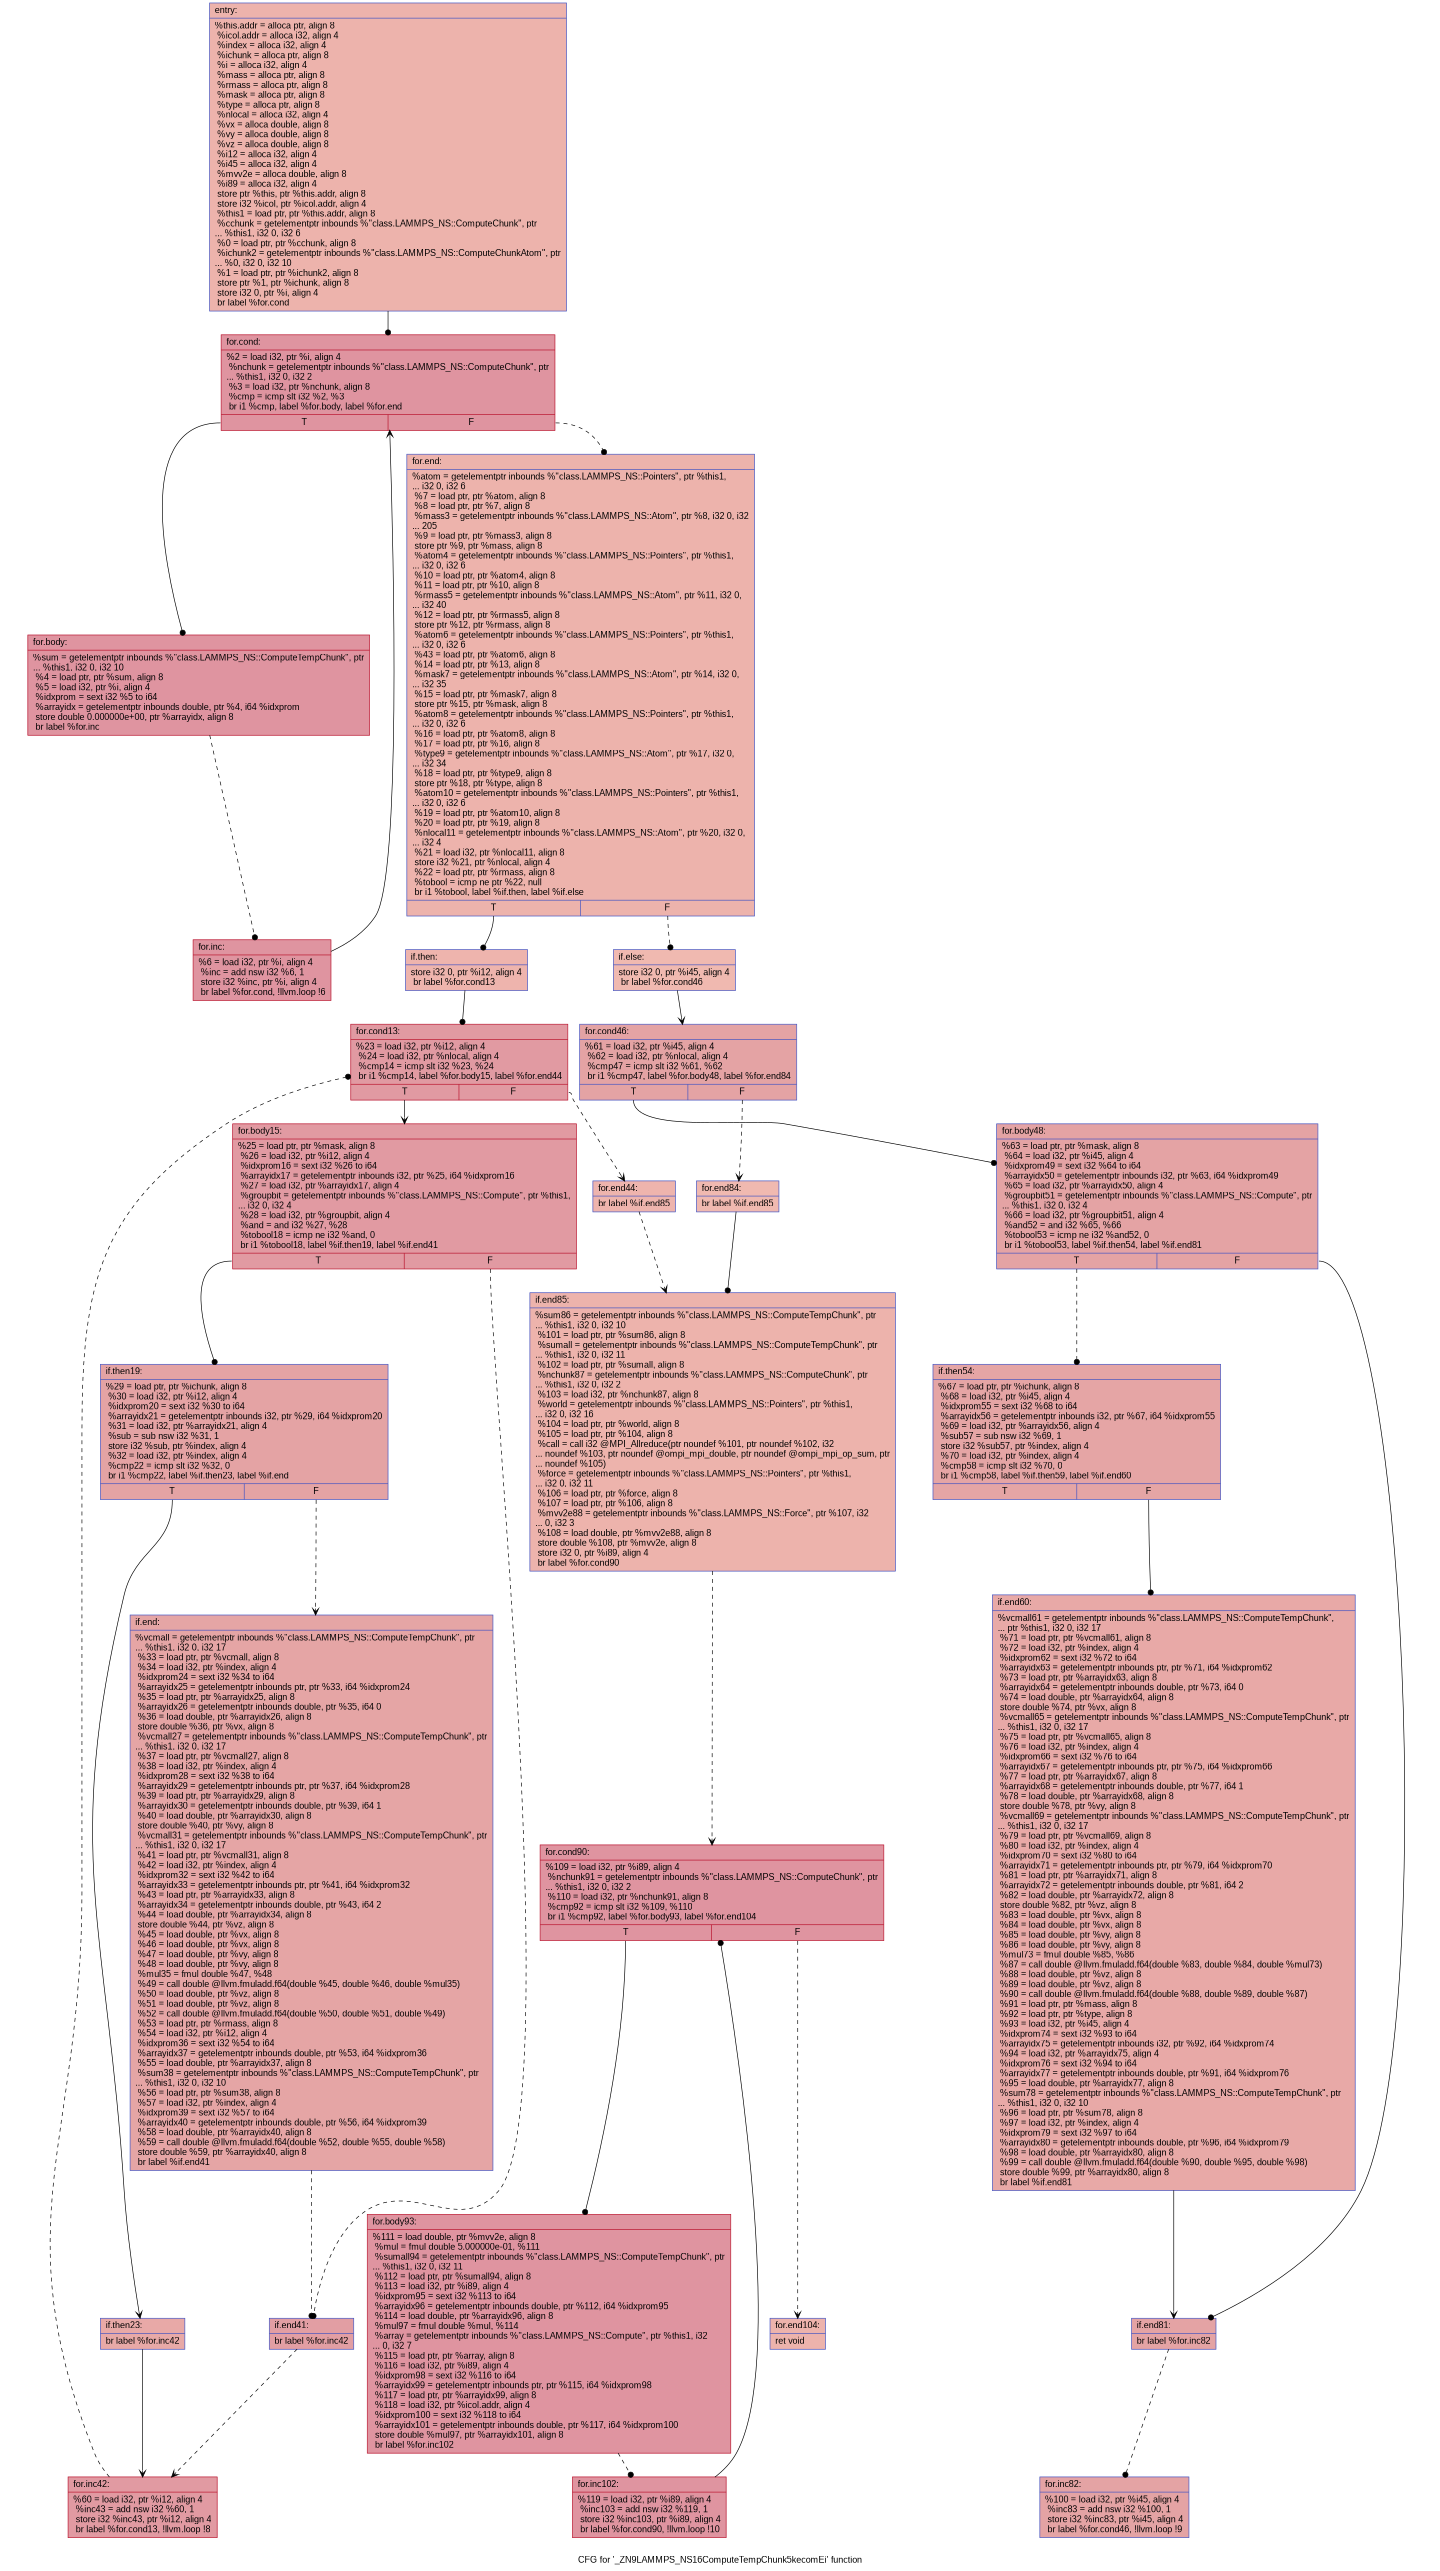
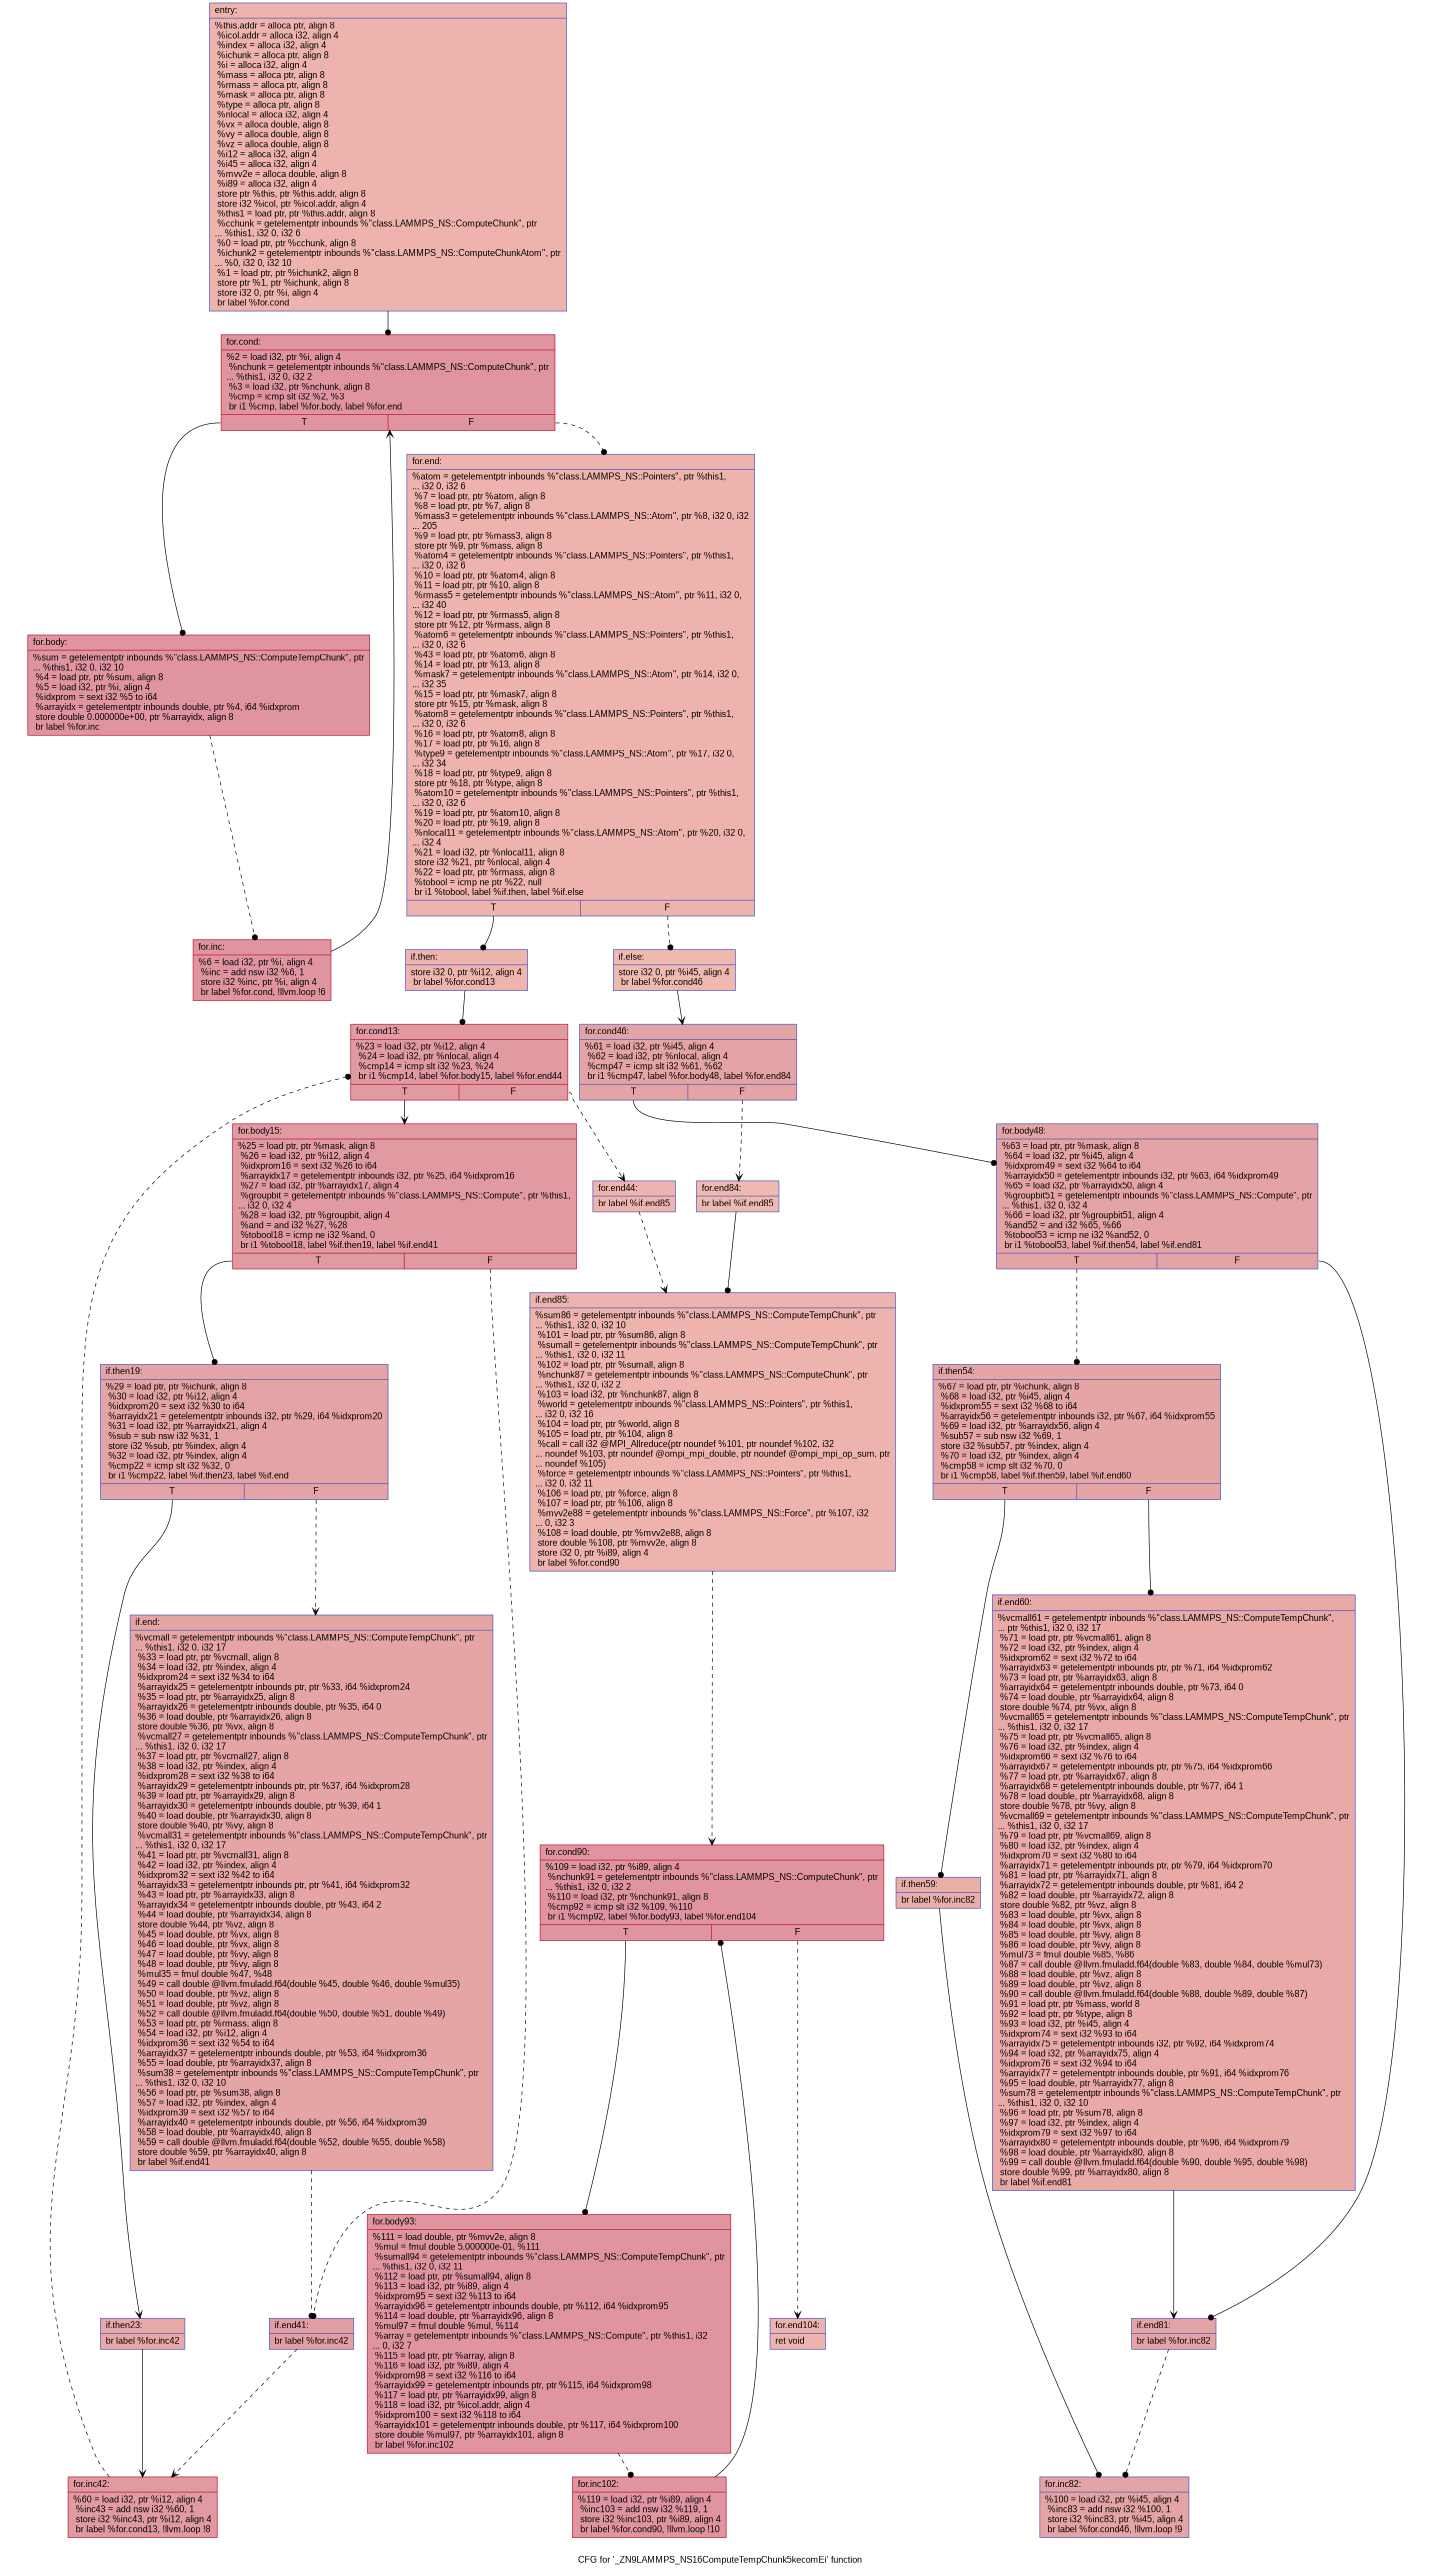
node "if.then59:": added
node "if.end60:": text "%91 = load ptr, ptr %mass, align 8" -> "%91 = load ptr, ptr %mass, world 8"
